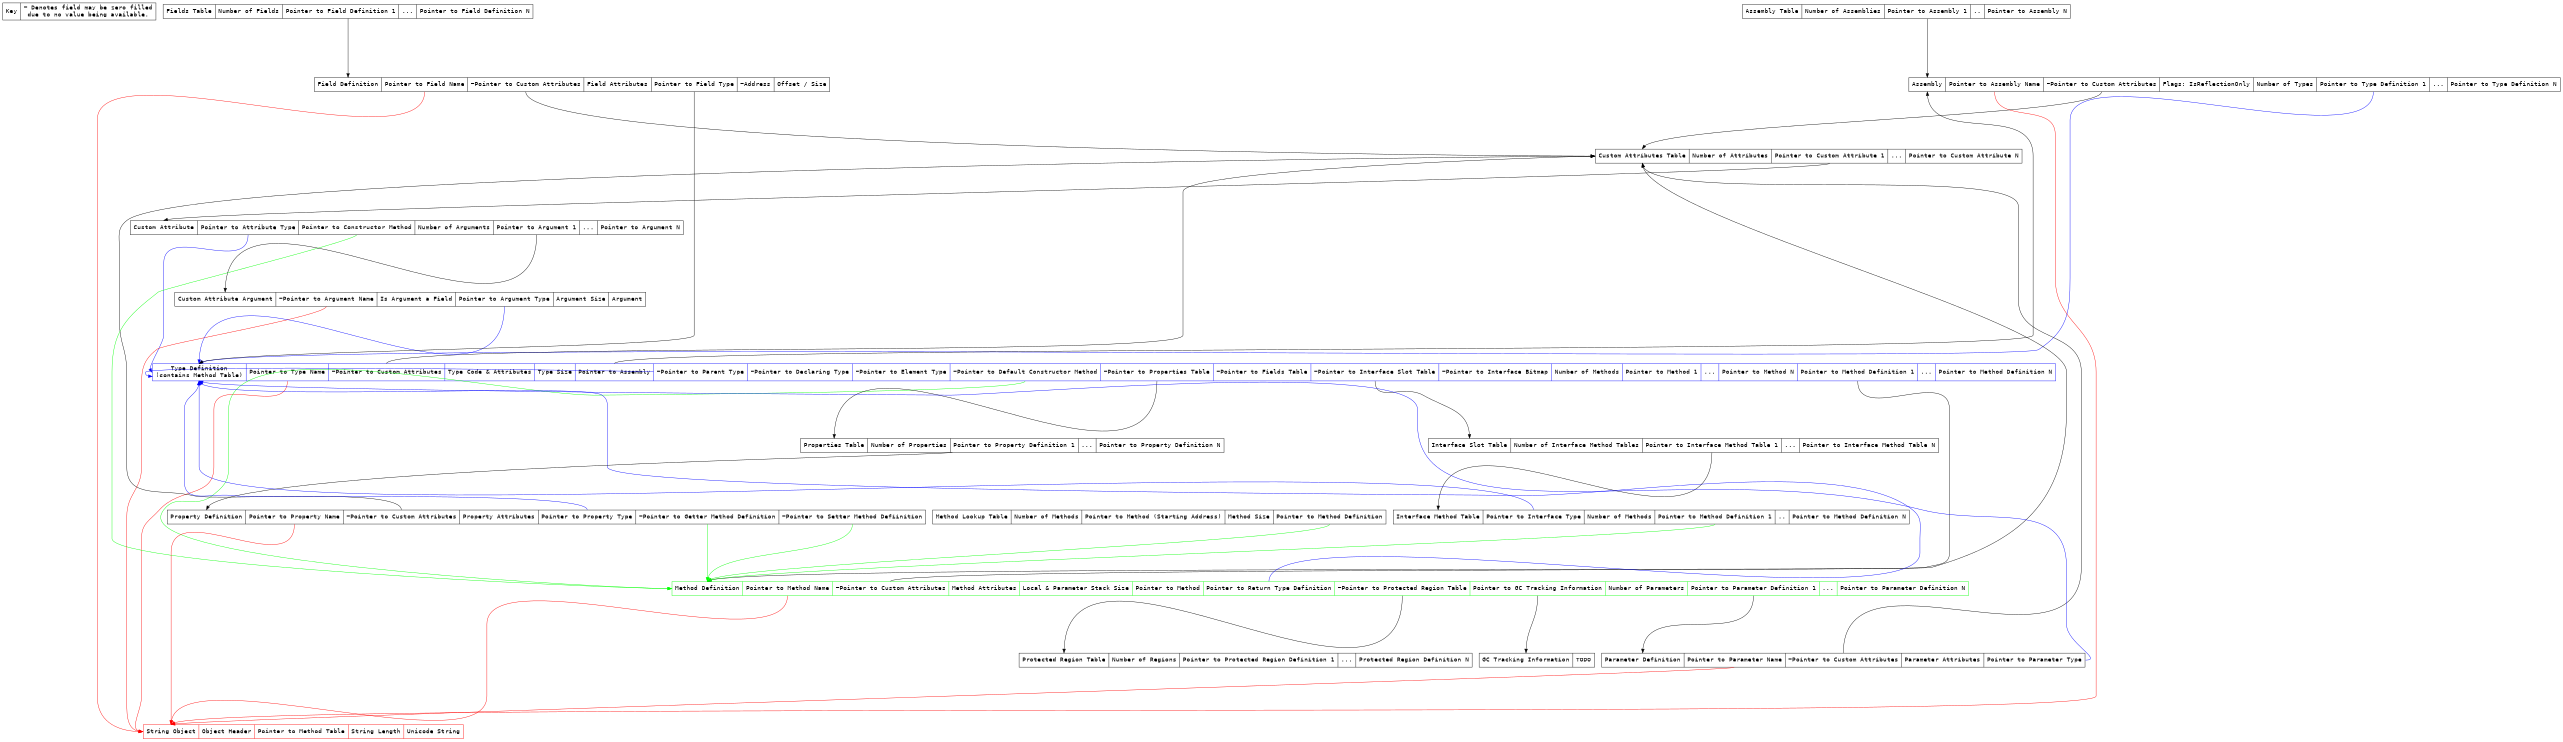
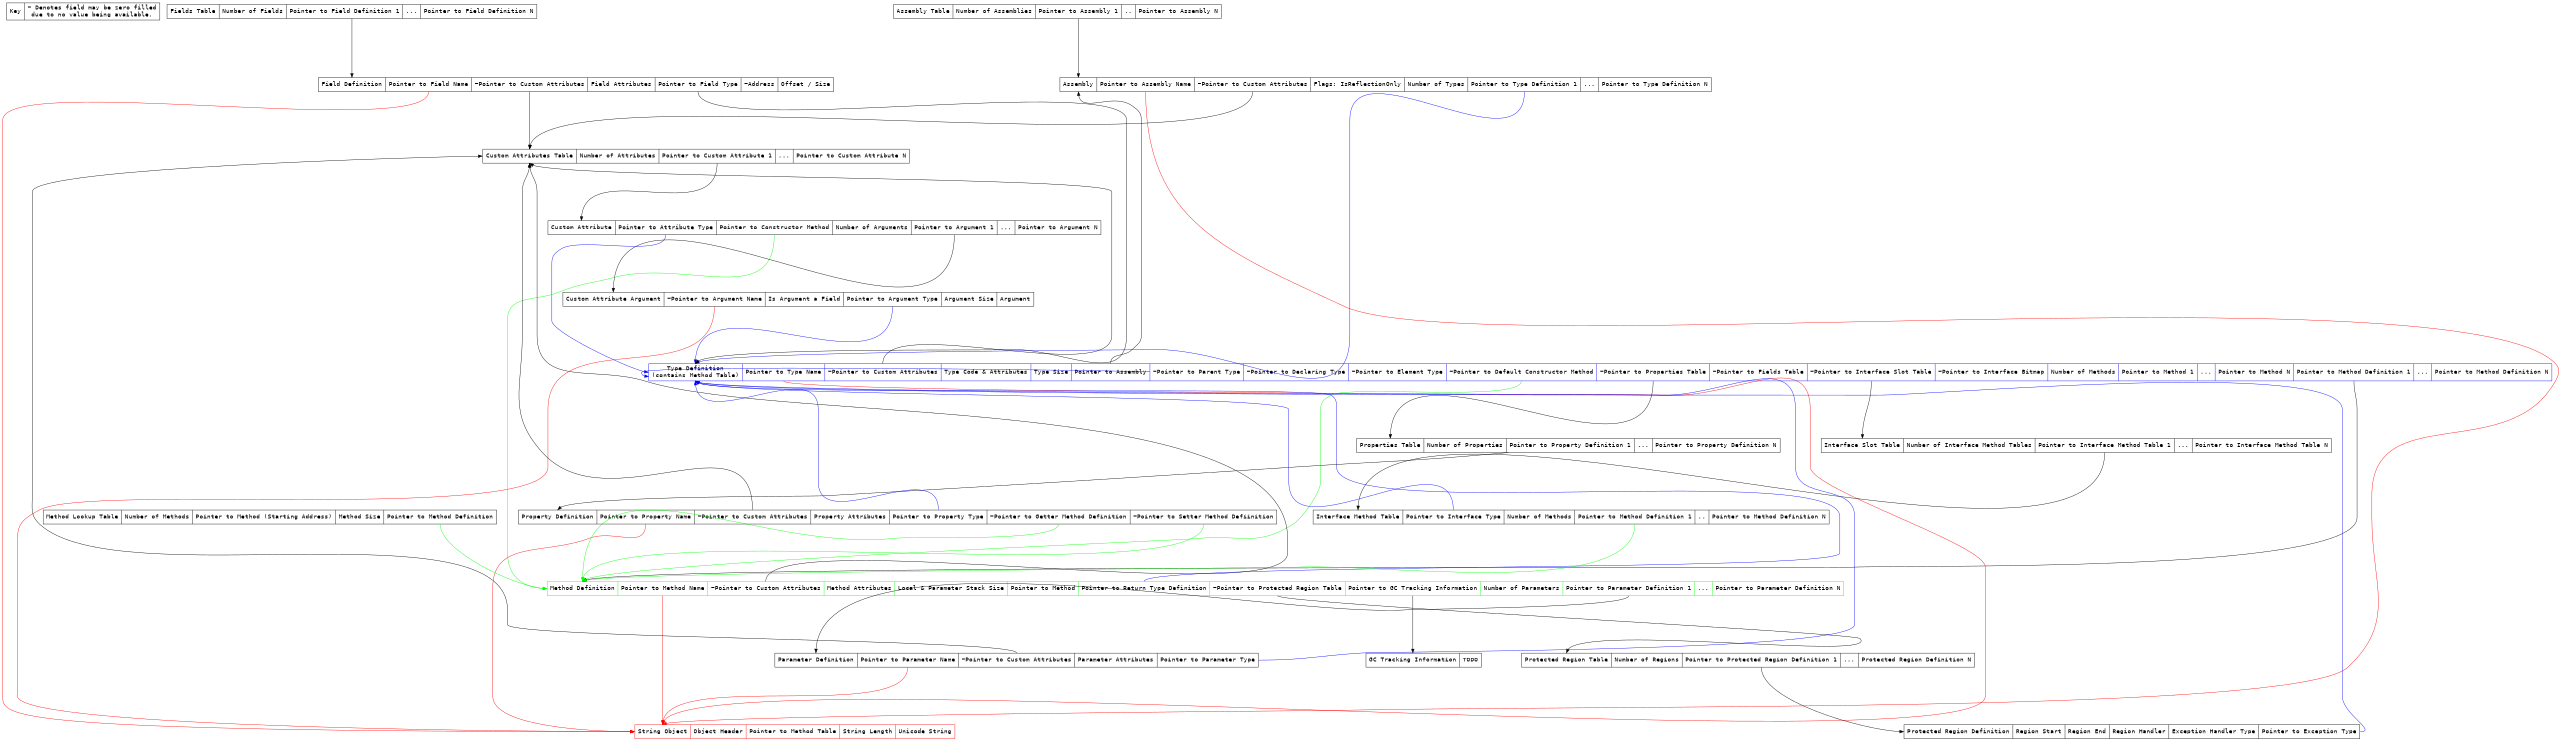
node "Protected Region Definition": added
